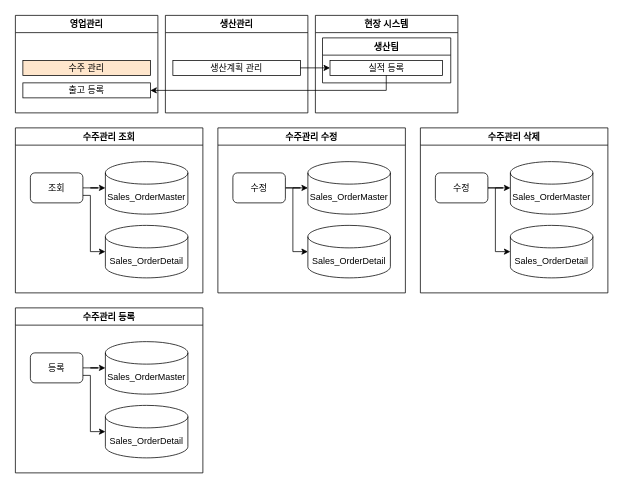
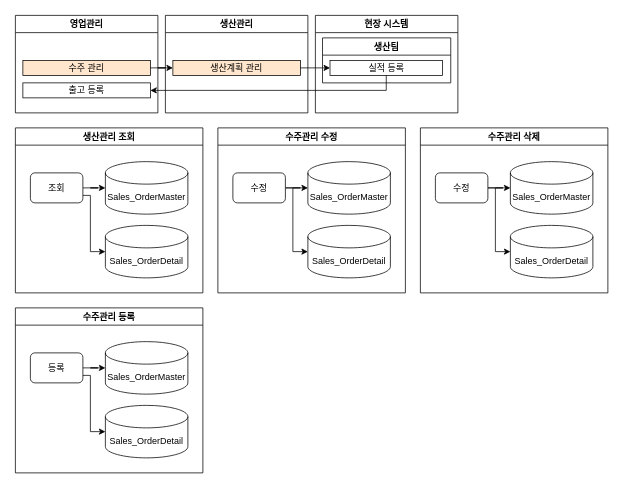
edge "수주 관리" -> "생산계획 관리": added
node "생산계획 관리": fillcolor #ffffff -> #ffe6cc
node "수주관리 조회": label "수주관리 조회" -> "생산관리 조회"
